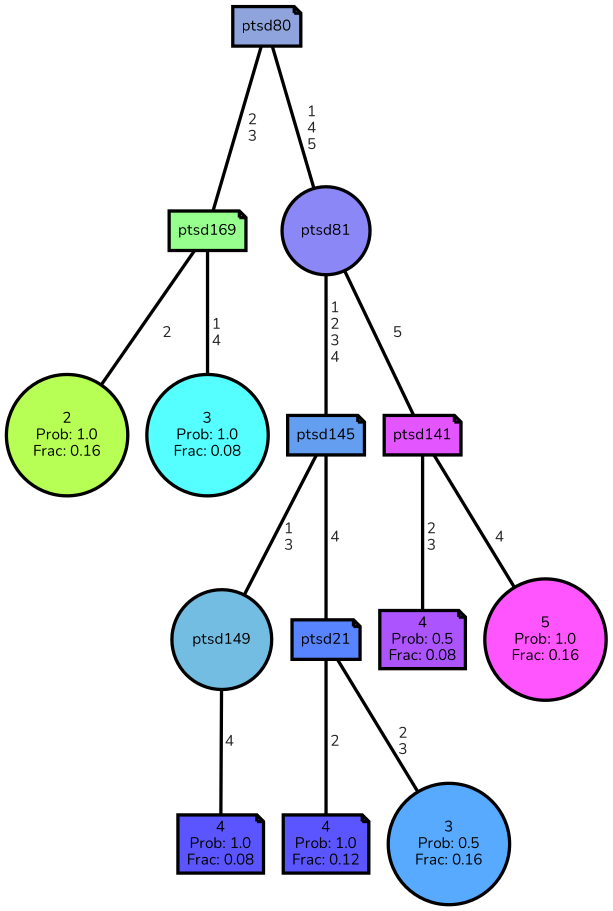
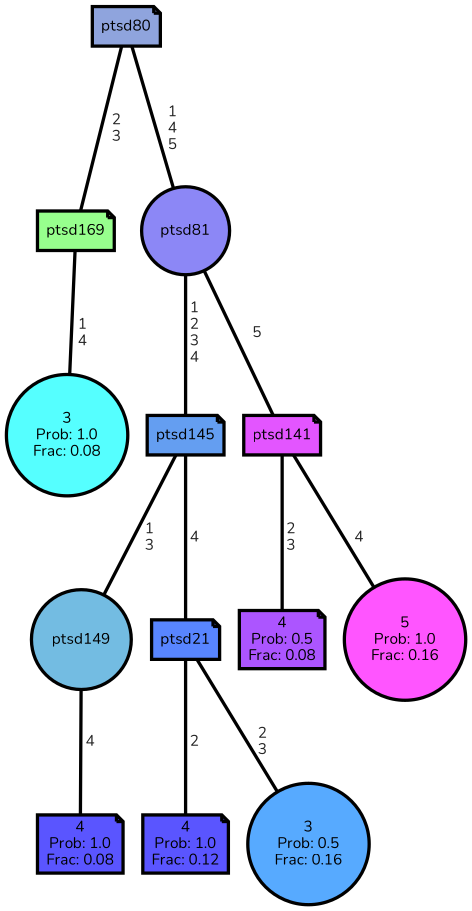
node "2 Prob: 1.0 Frac: 0.16": removed
